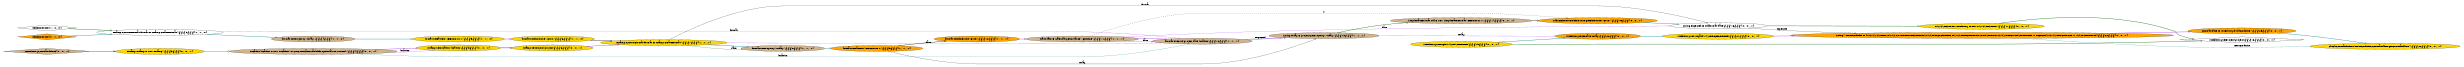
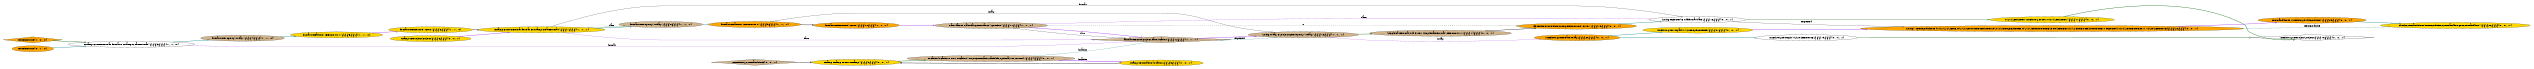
node "testTimeZone['1', '0', '0']": fillcolor white -> orange
node "testTimeZone['0', '1', '0']": shape diamond -> ellipse
edge "vssHistory.setLogin(VSS_USERNAME)@@@19@@@['0', '0', '1']" -> "vssHistory.setToDate(today)@@@20@@@['0', '0', '1']": reversed
node "format.execute(project,date,location)@@@12@@@['1', '1', '1']": shape ellipse -> diamond
node "vssHistory.setLogin(VSS_USERNAME)@@@19@@@['0', '0', '1']": fillcolor gold -> white
edge "tstamp.setLocation(location)@@@5@@@['0', '0', '1']" -> "tstamp.setProject(project)@@@6@@@['0', '0', '1']": now "tstamp.setLocation(location)@@@5@@@['0', '0', '1']" -> "Tstamp tstamp = new Tstamp()@@@3@@@['0', '0', '1']"
